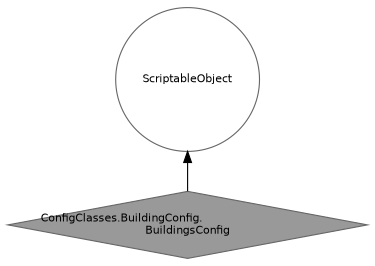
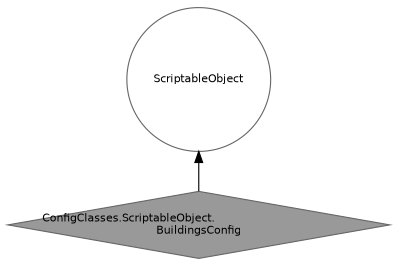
node "ConfigClasses.BuildingConfig. BuildingsConfig": label "ConfigClasses.BuildingConfig. BuildingsConfig" -> "ConfigClasses.ScriptableObject. BuildingsConfig"
